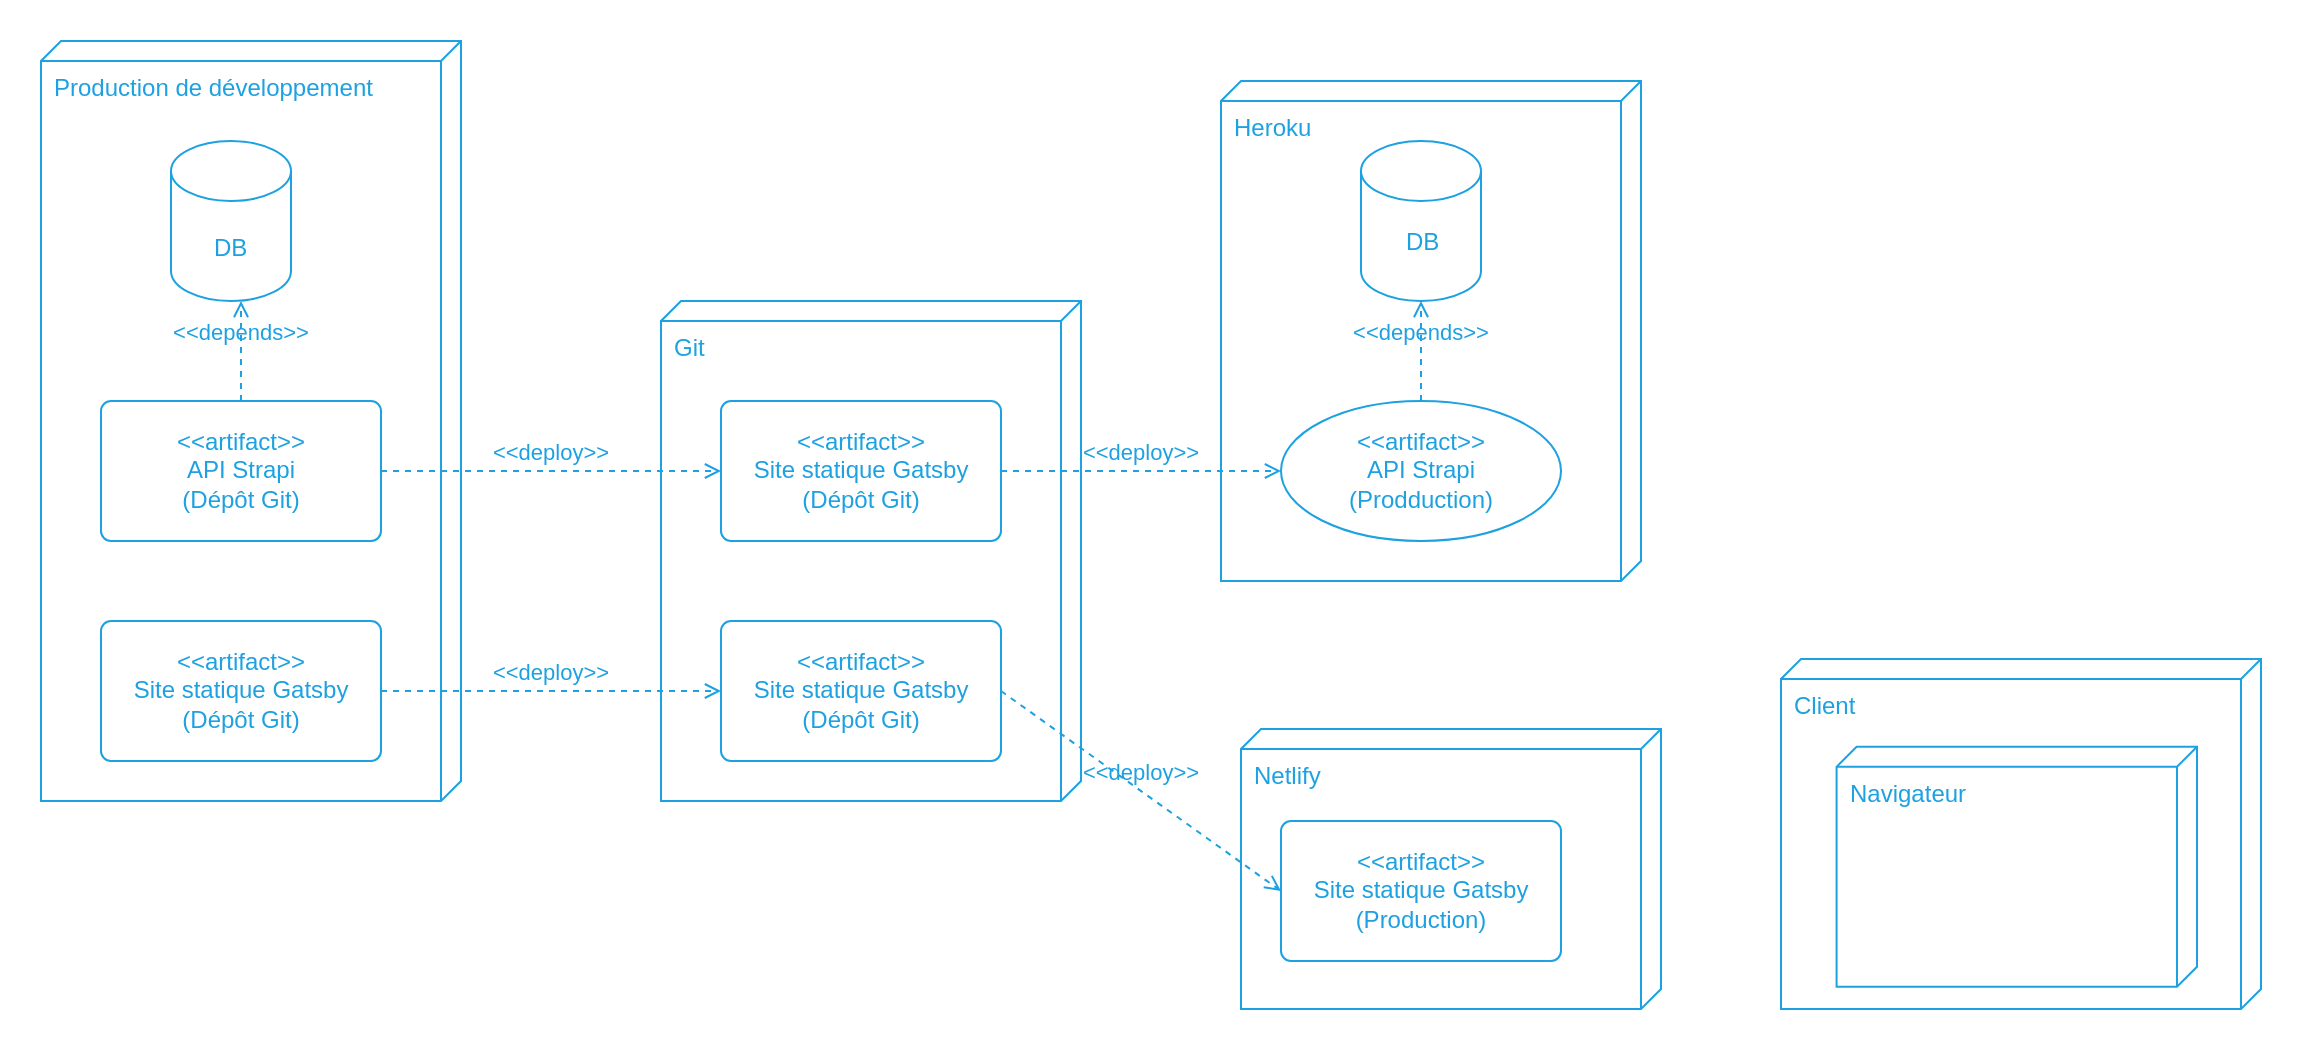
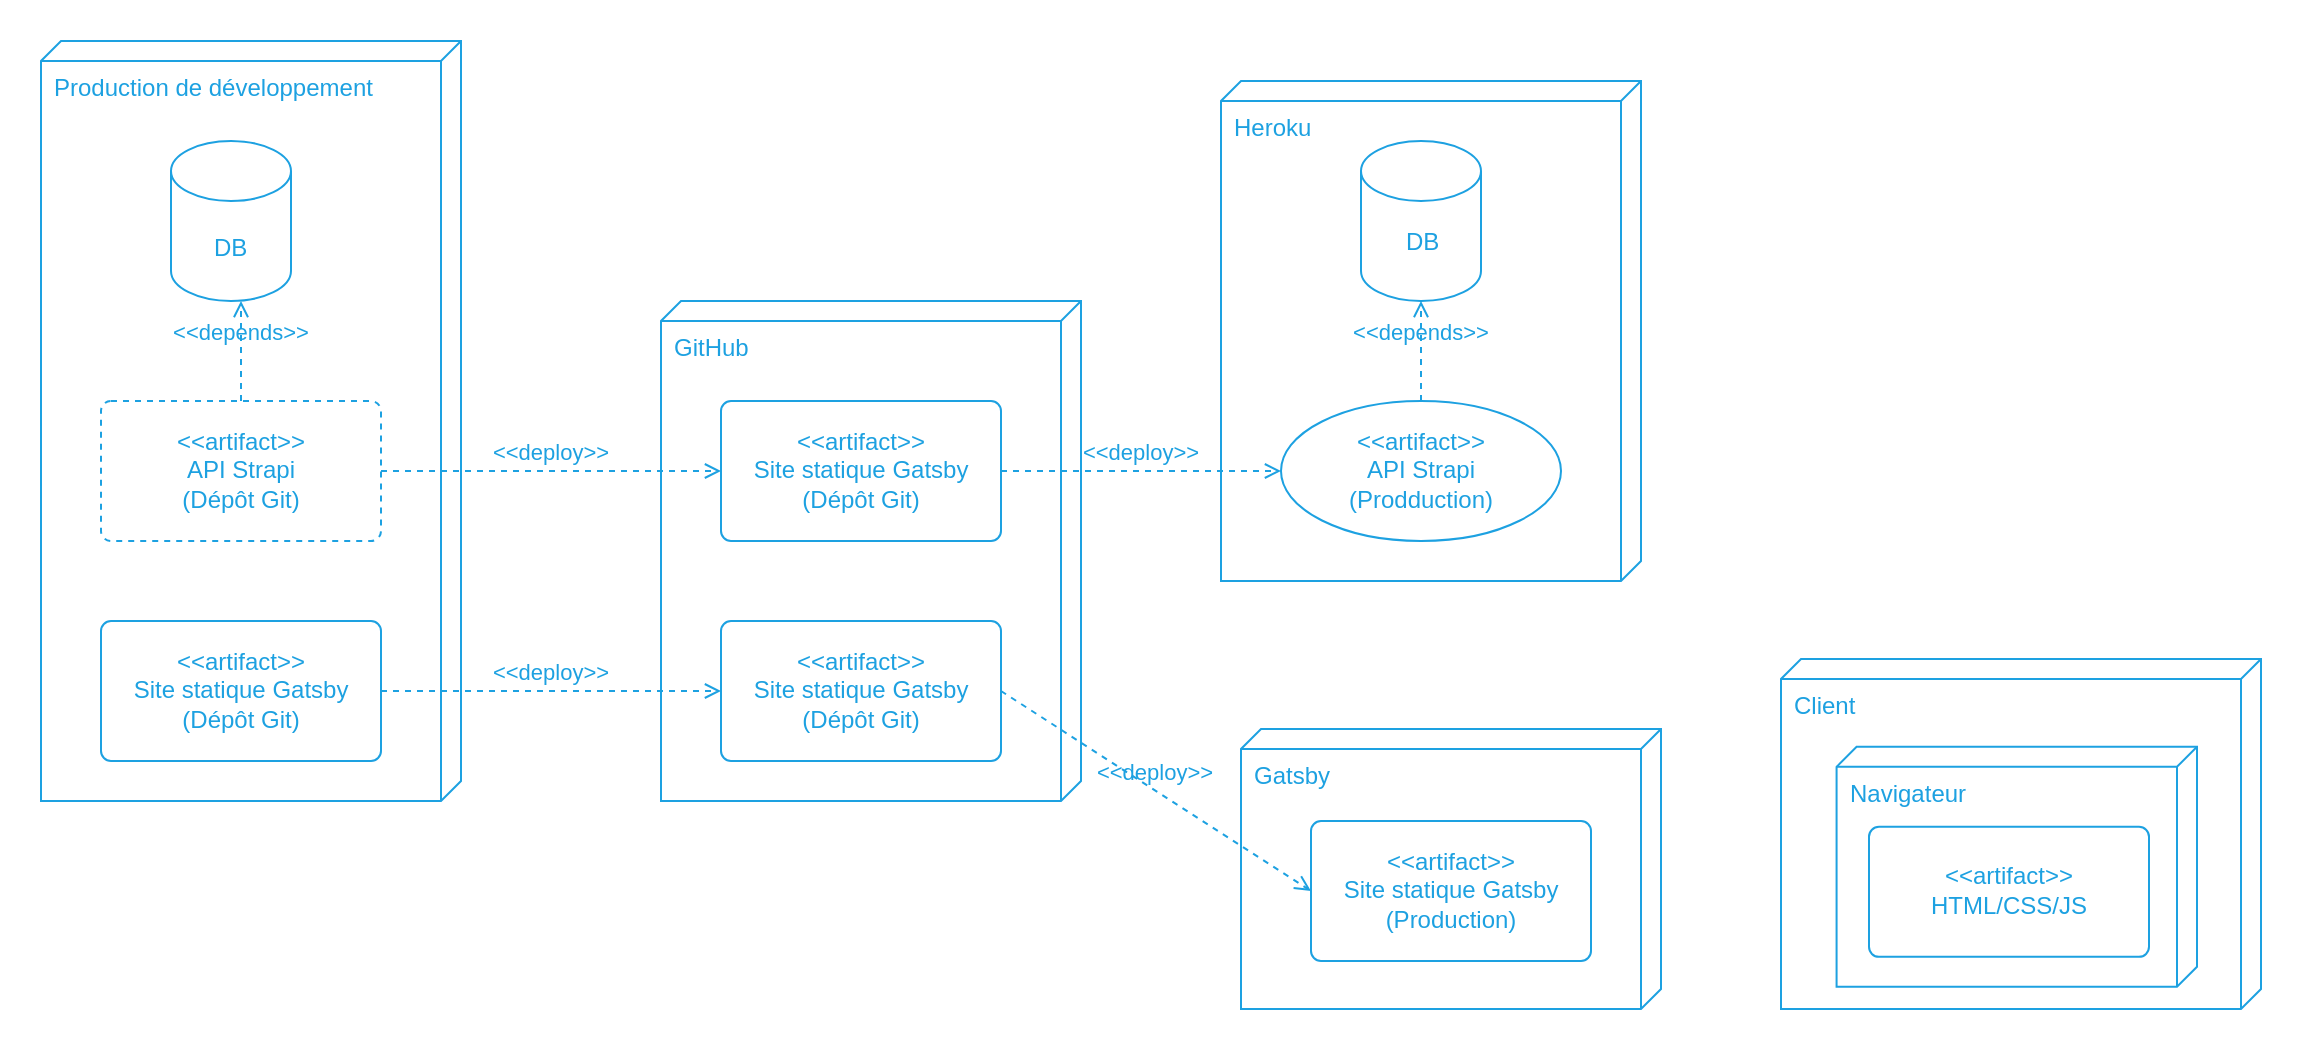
node "Git": label "Git" -> "GitHub"
node "<<artifact>> API Strapi (Dépôt Git)": style solid -> dashed
node "Netlify": label "Netlify" -> "Gatsby"
node "<<artifact>> Site statique Gatsby (Production)": moved (1421, 891) -> (1451, 891)
node "<<artifact>> HTML/CSS/JS": added
